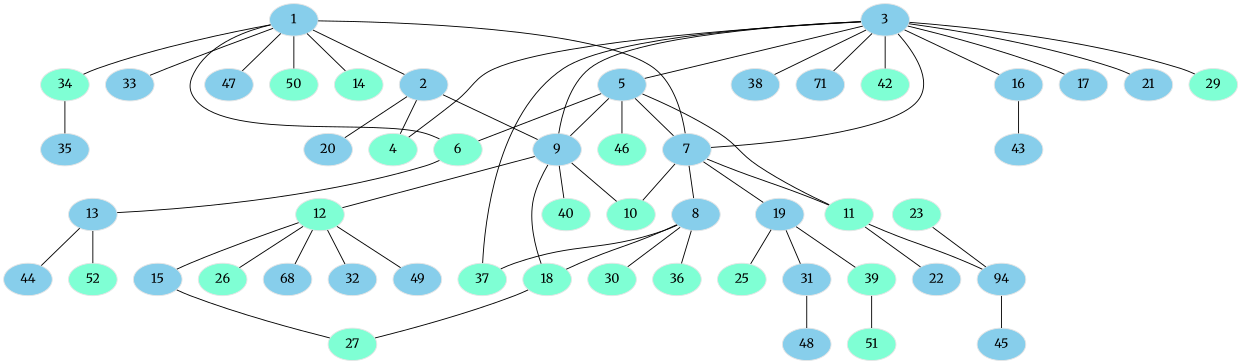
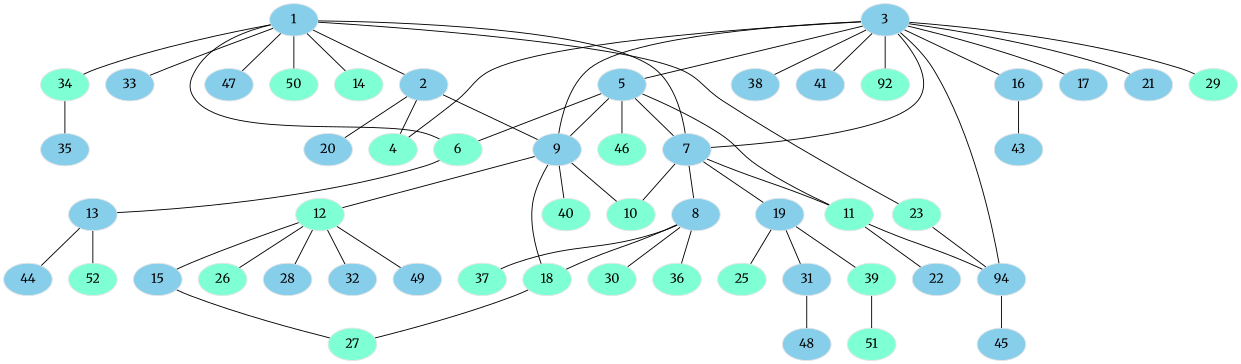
edge "3" -- "37": now "3" -- "94"
edge "1" -- "23": added
node "71": label "71" -> "41"
node "42": label "42" -> "92"
node "68": label "68" -> "28"
